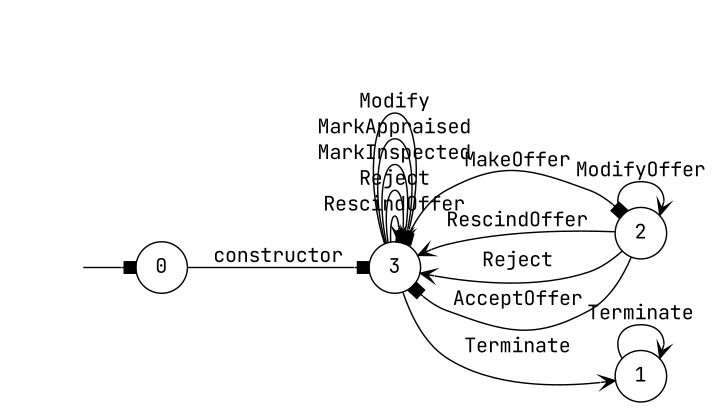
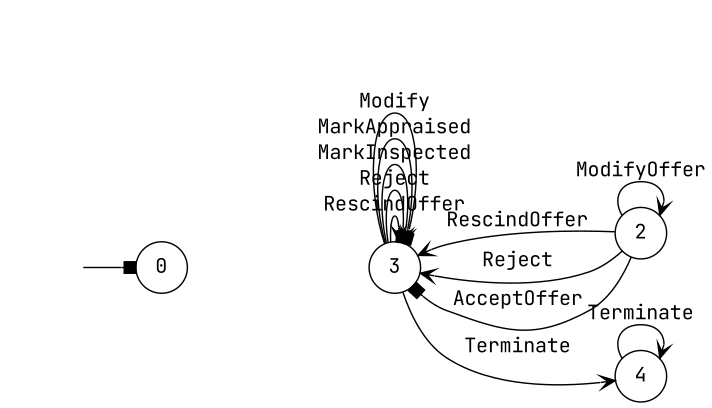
edge "3" -> "2": removed, label "MakeOffer"
edge "0" -> "3": removed, label "constructor"
node "1": label "1" -> "4"
